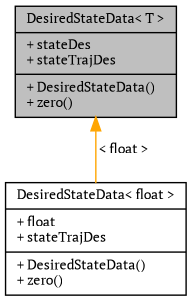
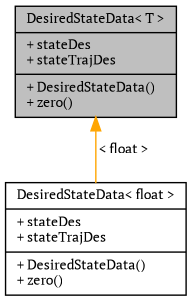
node "DesiredStateData< float >": text "+ float" -> "+ stateDes"
